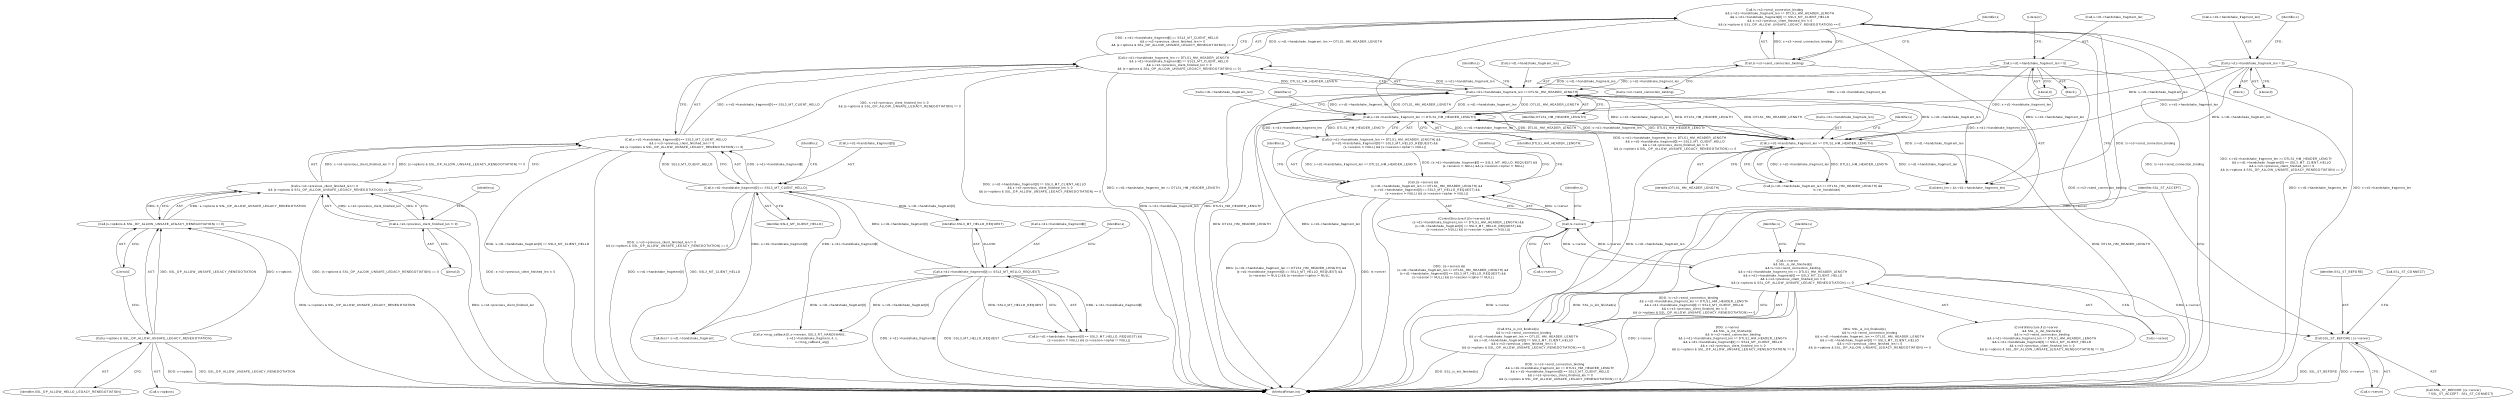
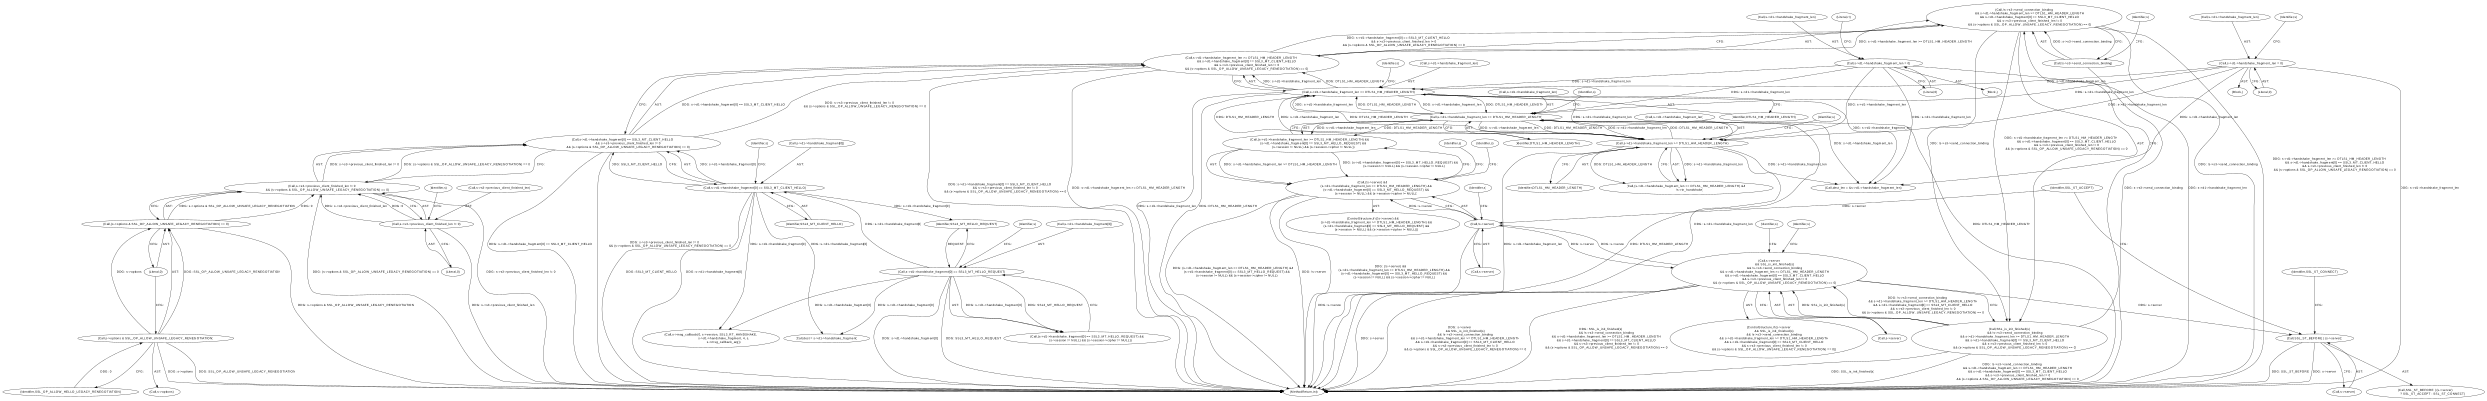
node "(Call,s->s3->send_connection_binding)": removed
node "(Call,s->s3->previous_client_finished_len)": added
edge "(Identifier,SSL3_MT_HELLO_REQUEST)" -> "(Call,s->d1->handshake_fragment[0] == SSL3_MT_HELLO_REQUEST)": label "AST: " -> "REQUEST: "
edge "(Call,s->d1->handshake_fragment[0] == SSL3_MT_HELLO_REQUEST)" -> "(Identifier,SSL3_MT_HELLO_REQUEST)": label "ALLOW: " -> "CFG: "
node "(Identifier,SSL_ST_BEFORE)": removed
node "(Call,SSL_ST_CONNECT)": label "(Call,SSL_ST_CONNECT)" -> "(Identifier,SSL_ST_CONNECT)"
edge "(Identifier,SSL_OP_ALLOW_HELLO_LEGACY_RENEGOTIATION)" -> "(Call,s->options & SSL_OP_ALLOW_UNSAFE_LEGACY_RENEGOTIATION)": label "AST: " -> "DDG: 0"
